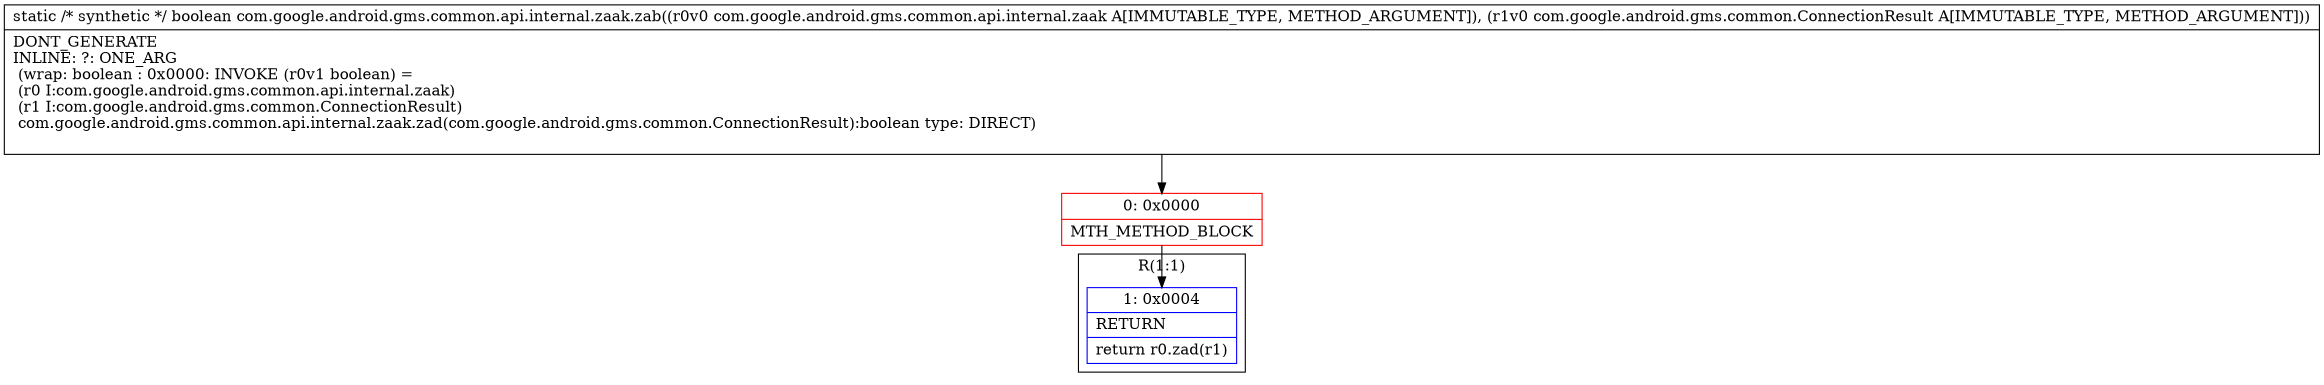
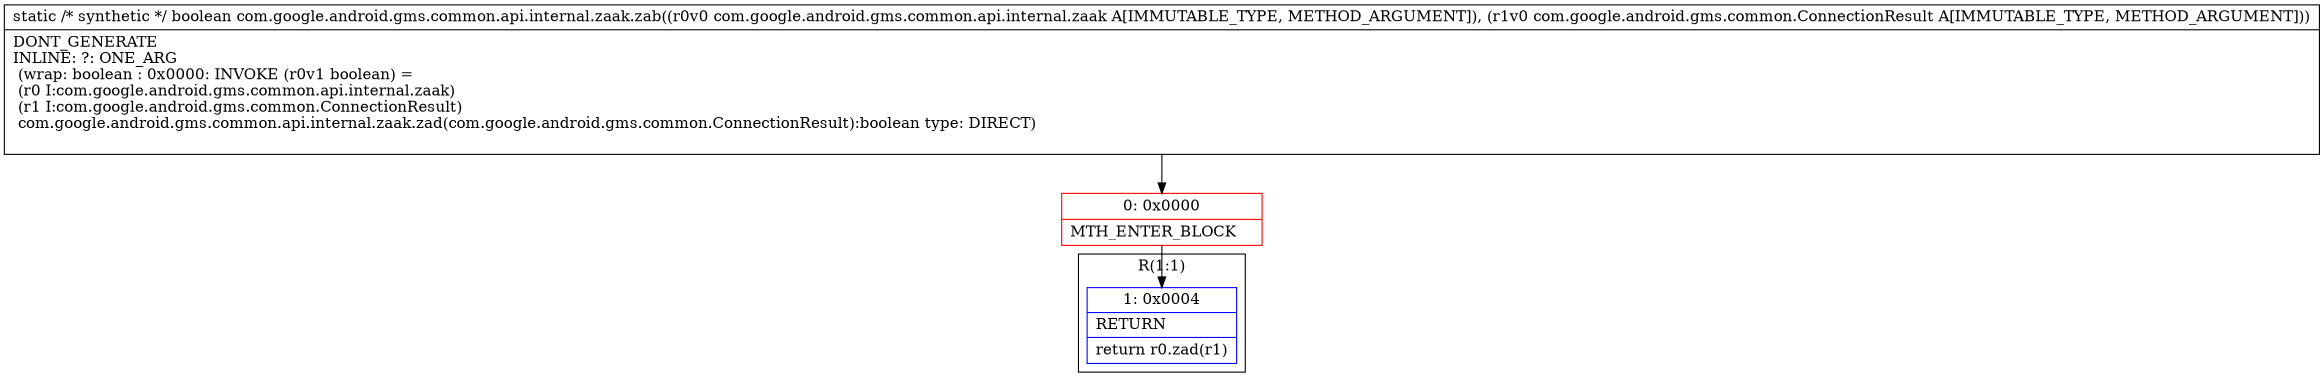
node "0: 0x0000": text "MTH_METHOD_BLOCK" -> "MTH_ENTER_BLOCK"
